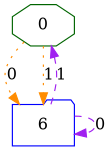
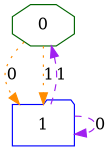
node "6": label "6" -> "1"
